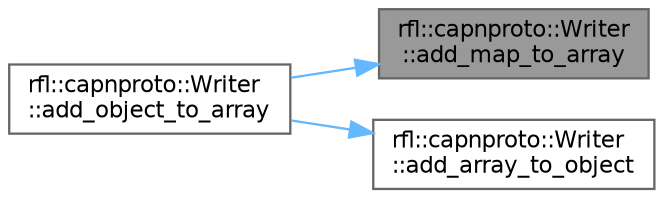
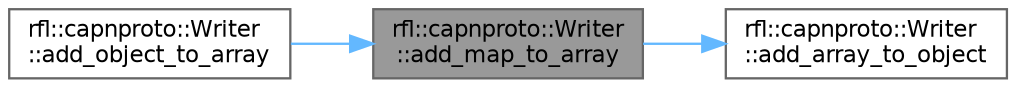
edge "rfl::capnproto::Writer ::add_object_to_array" -> "rfl::capnproto::Writer ::add_array_to_object": now "rfl::capnproto::Writer ::add_map_to_array" -> "rfl::capnproto::Writer ::add_array_to_object"
